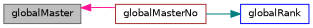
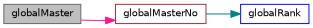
edge "globalMasterNo" -> "globalMaster": reversed
